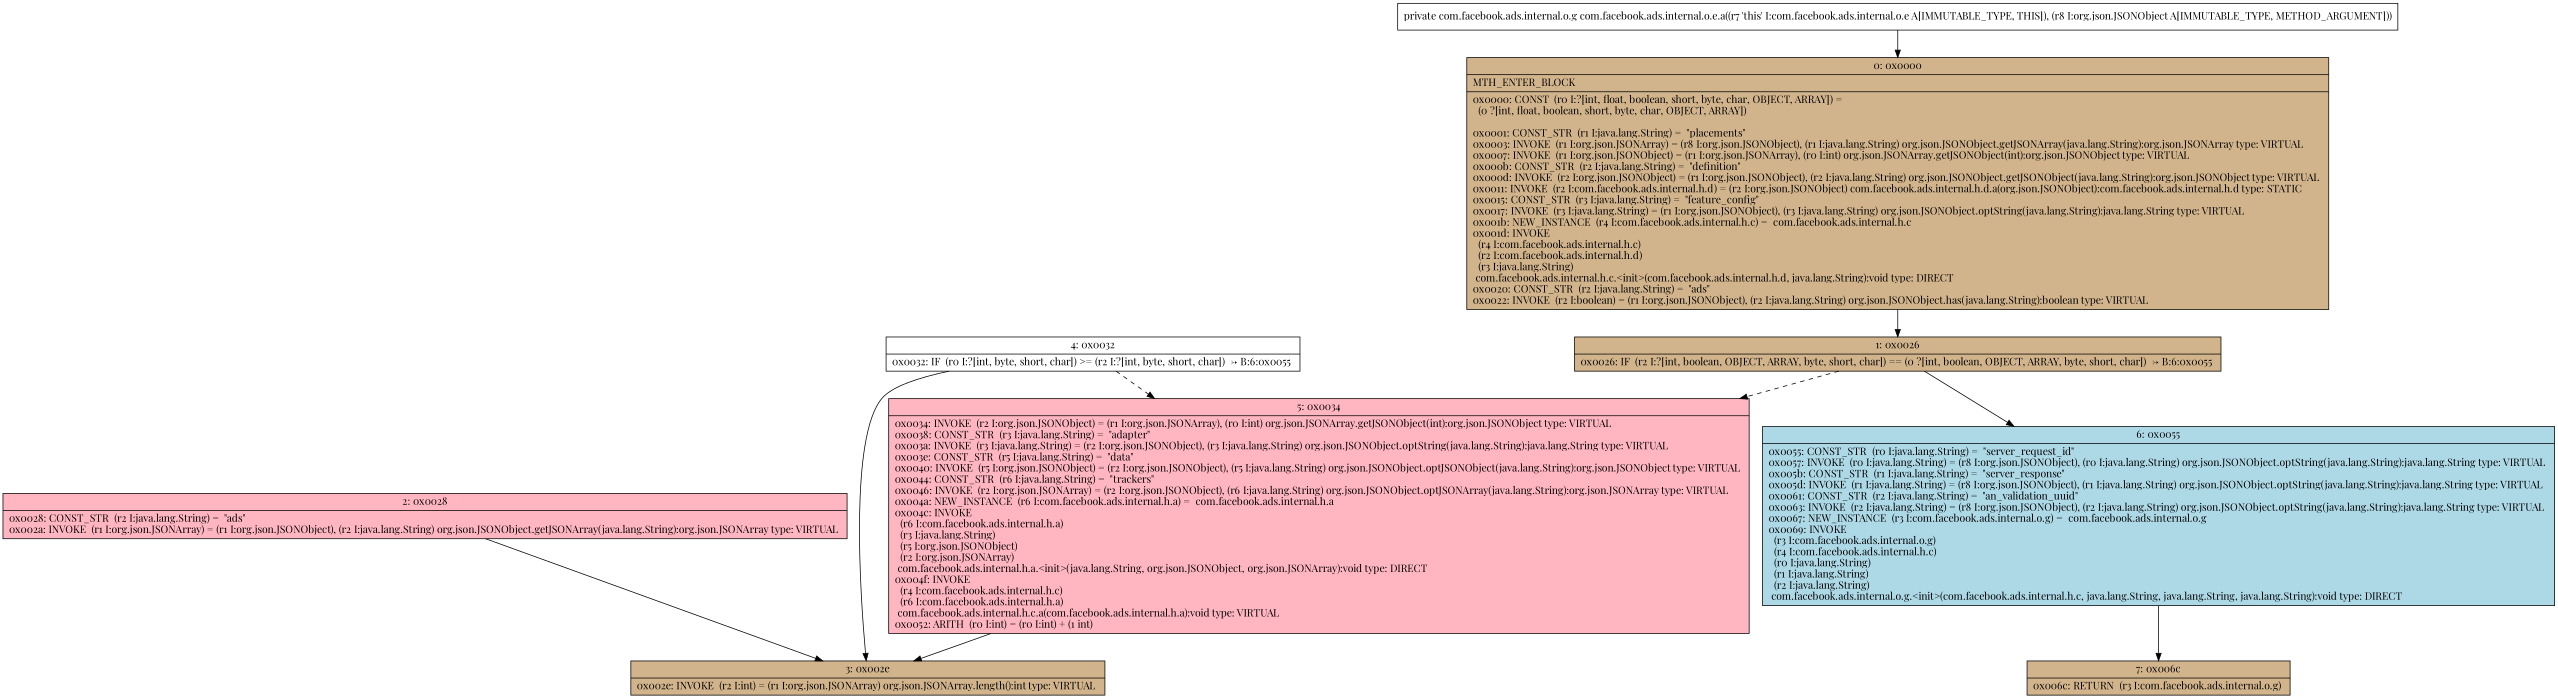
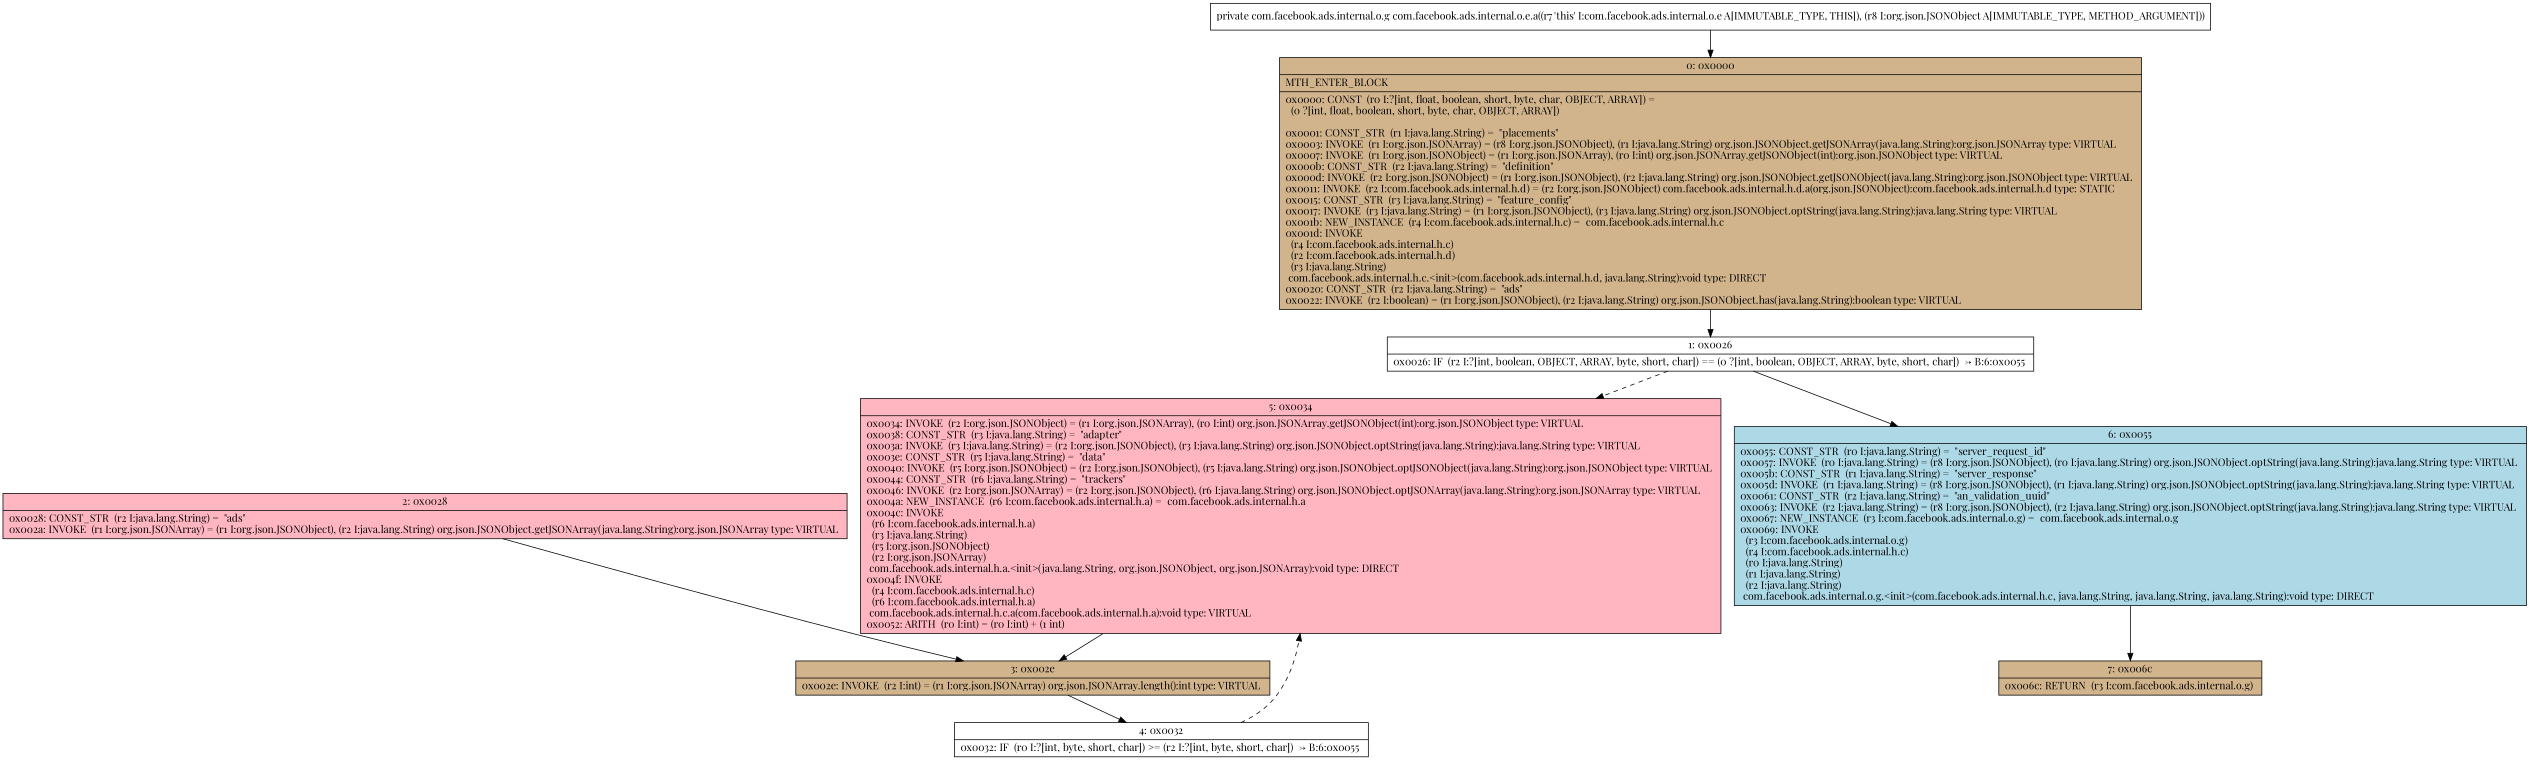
node "1: 0x0026": fillcolor tan -> white
edge "4: 0x0032" -> "3: 0x002e": reversed
